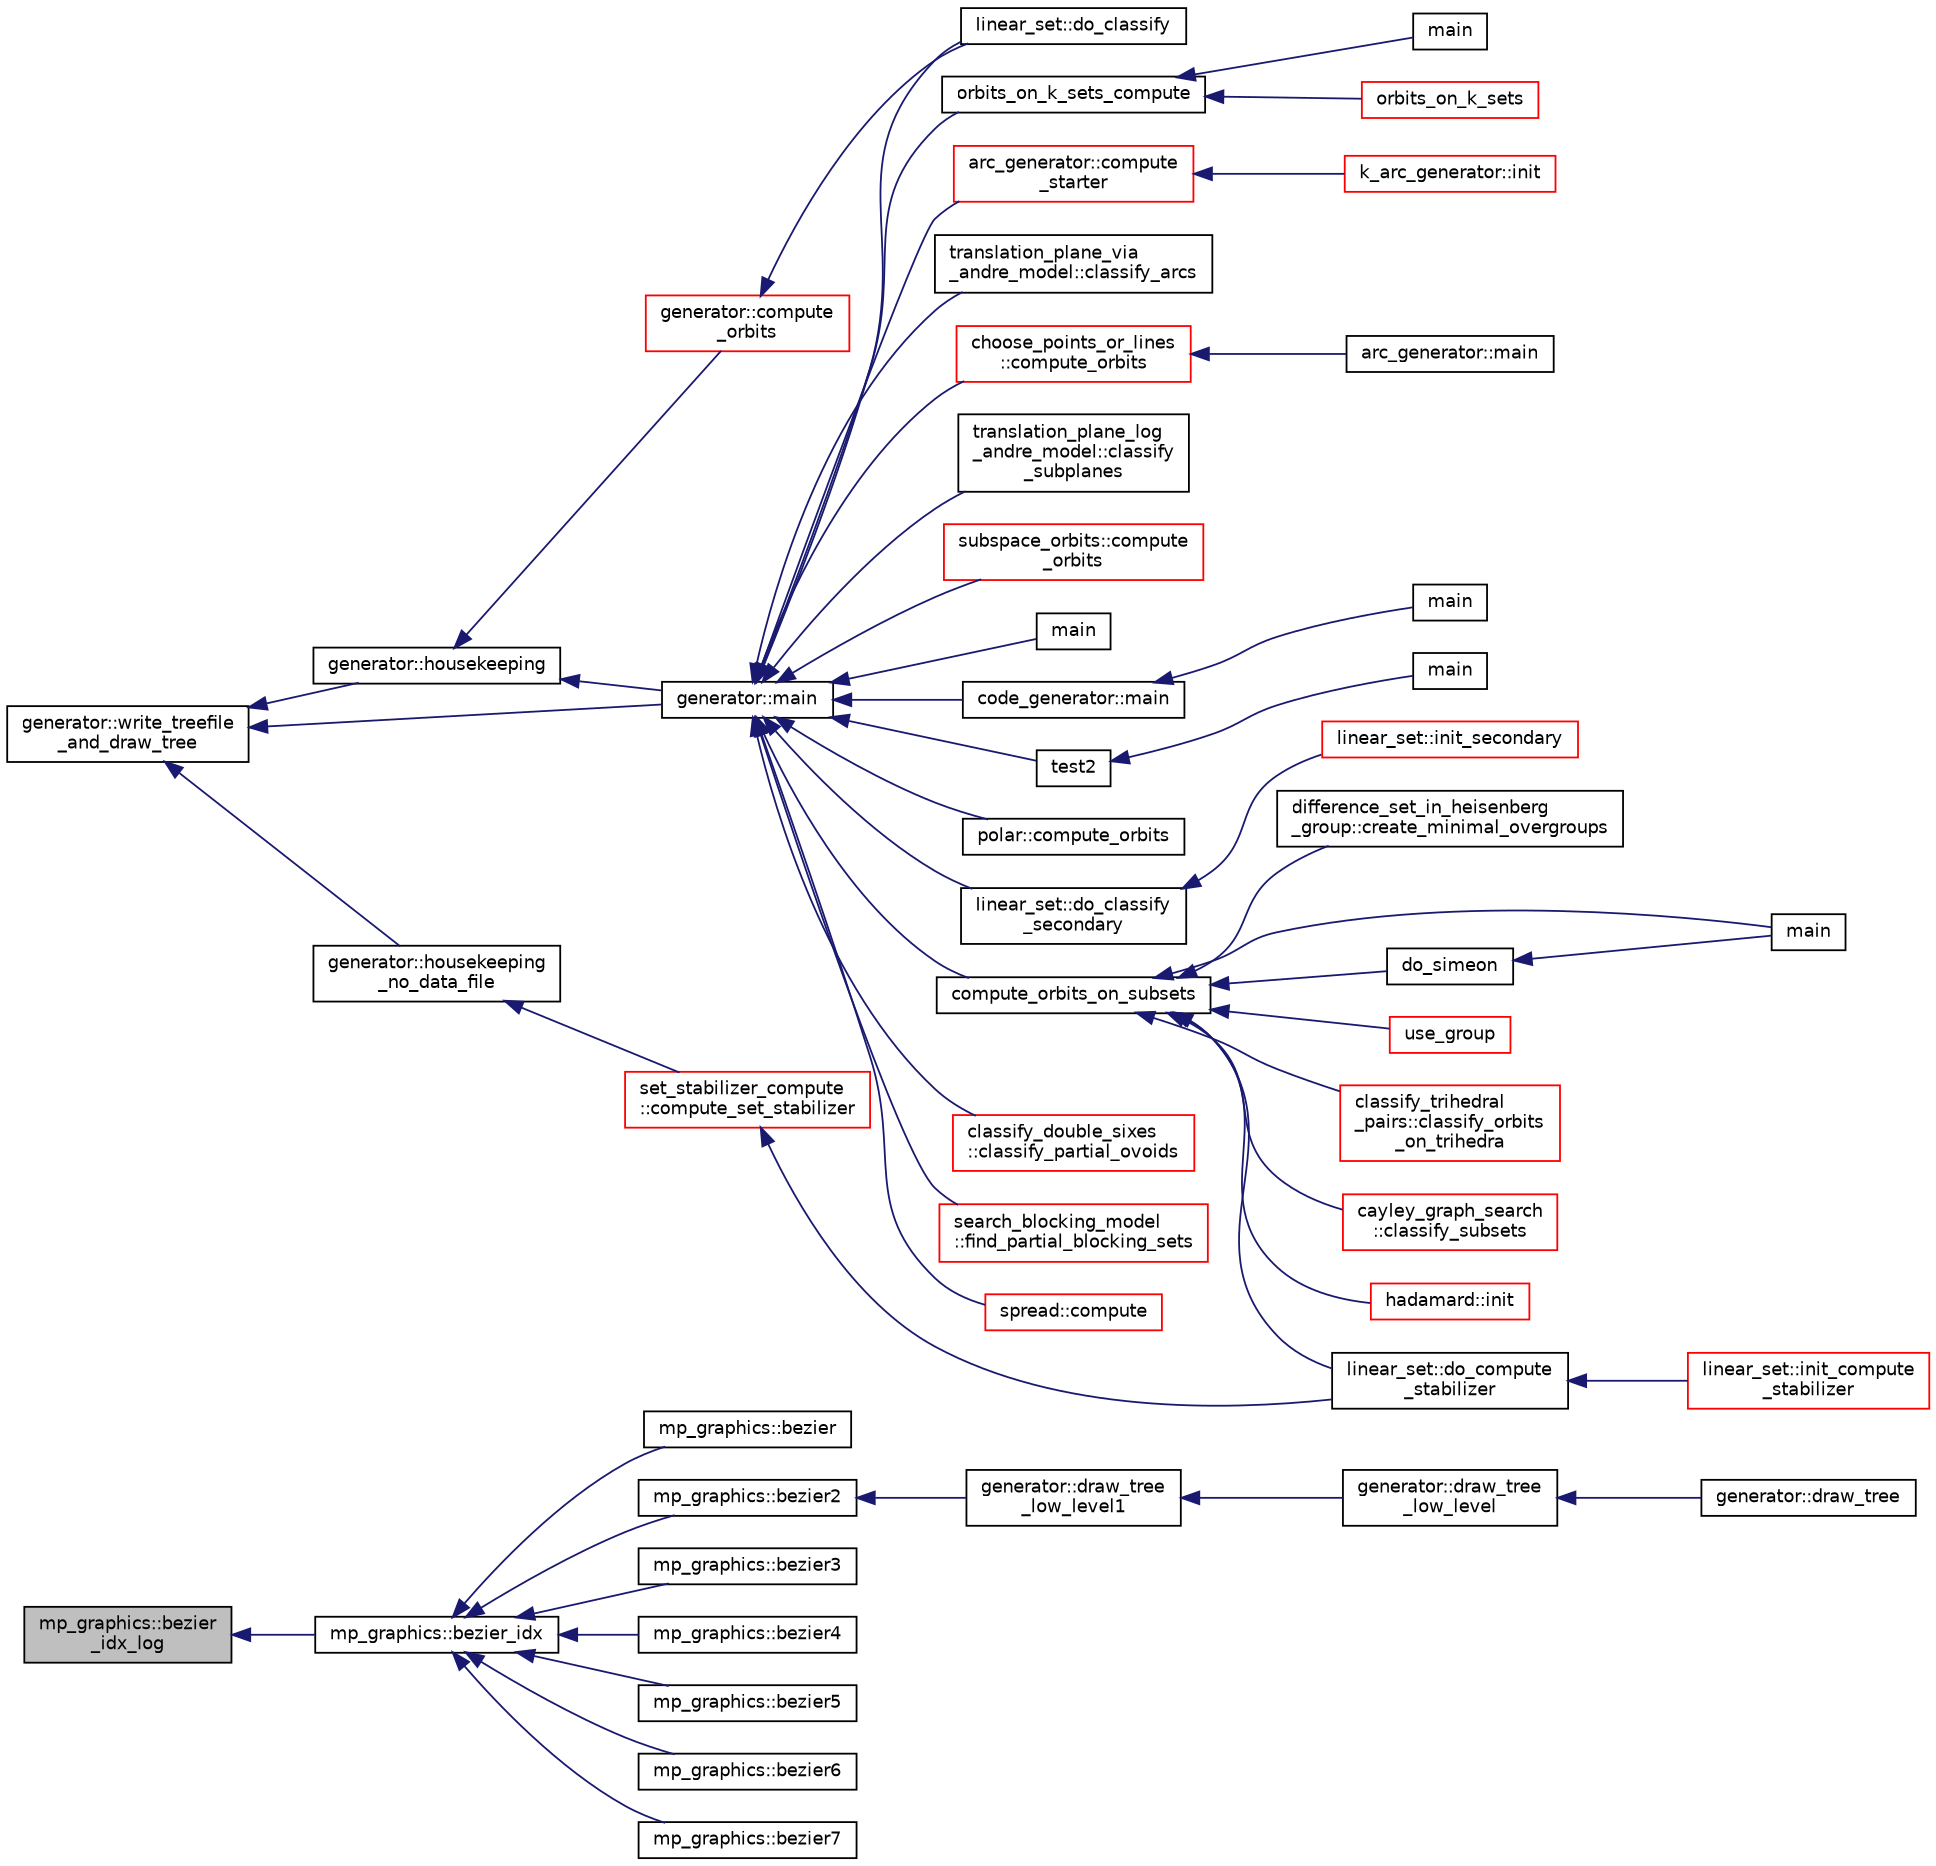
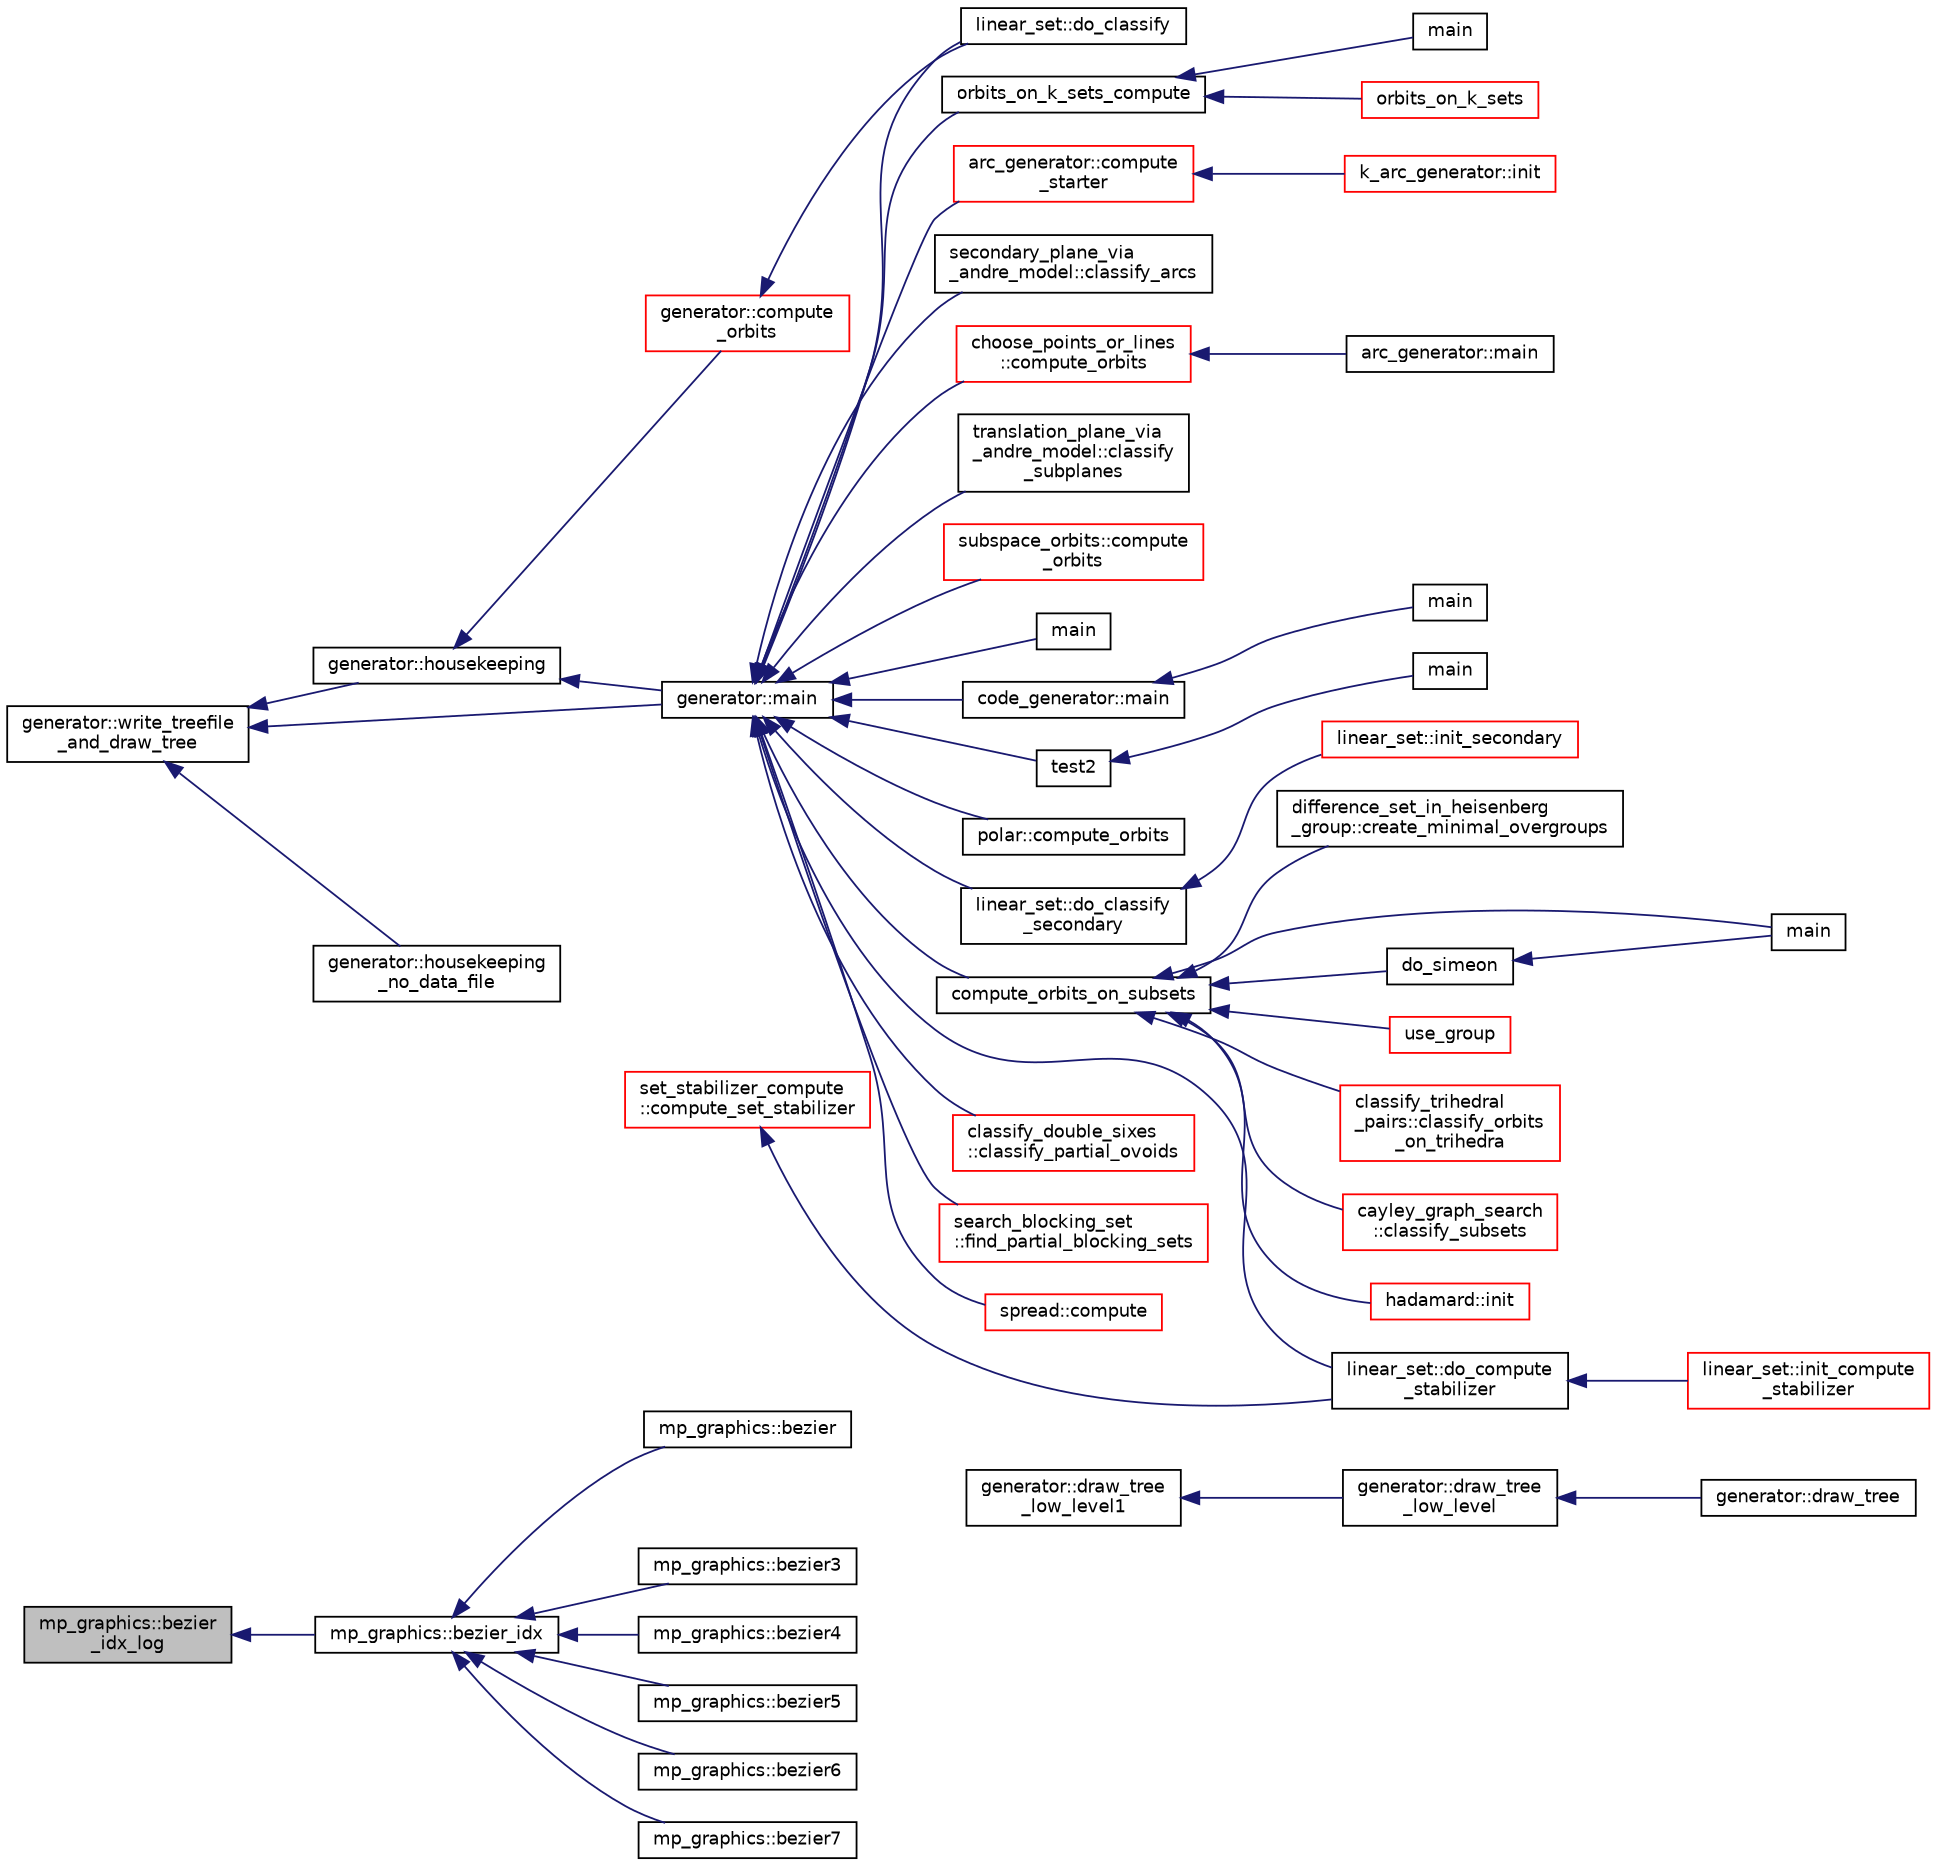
node "translation_plane_via _andre_model::classify_arcs": label "translation_plane_via _andre_model::classify_arcs" -> "secondary_plane_via _andre_model::classify_arcs"
node "translation_plane_log _andre_model::classify _subplanes": label "translation_plane_log _andre_model::classify _subplanes" -> "translation_plane_via _andre_model::classify _subplanes"
edge "set_stabilizer_compute ::compute_set_stabilizer" -> "generator::housekeeping _no_data_file": removed
node "search_blocking_model ::find_partial_blocking_sets": label "search_blocking_model ::find_partial_blocking_sets" -> "search_blocking_set ::find_partial_blocking_sets"
edge "linear_set::do_compute _stabilizer" -> "compute_orbits_on_subsets": now "linear_set::do_compute _stabilizer" -> "generator::main"
node "mp_graphics::bezier2": removed
